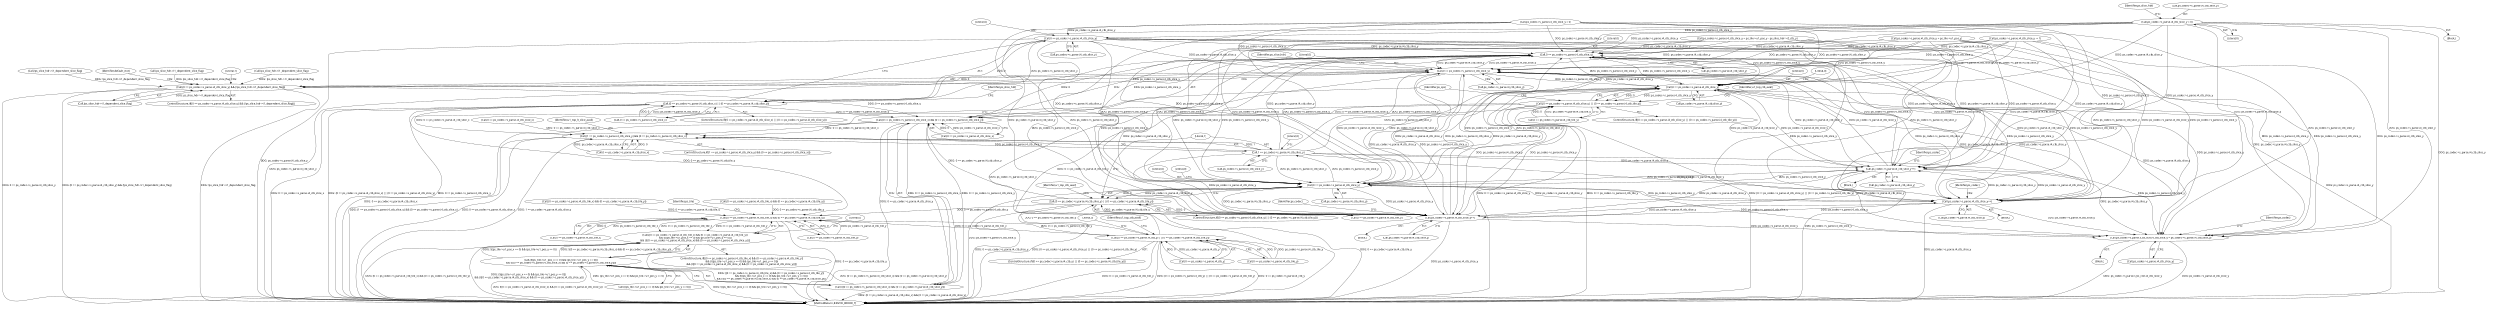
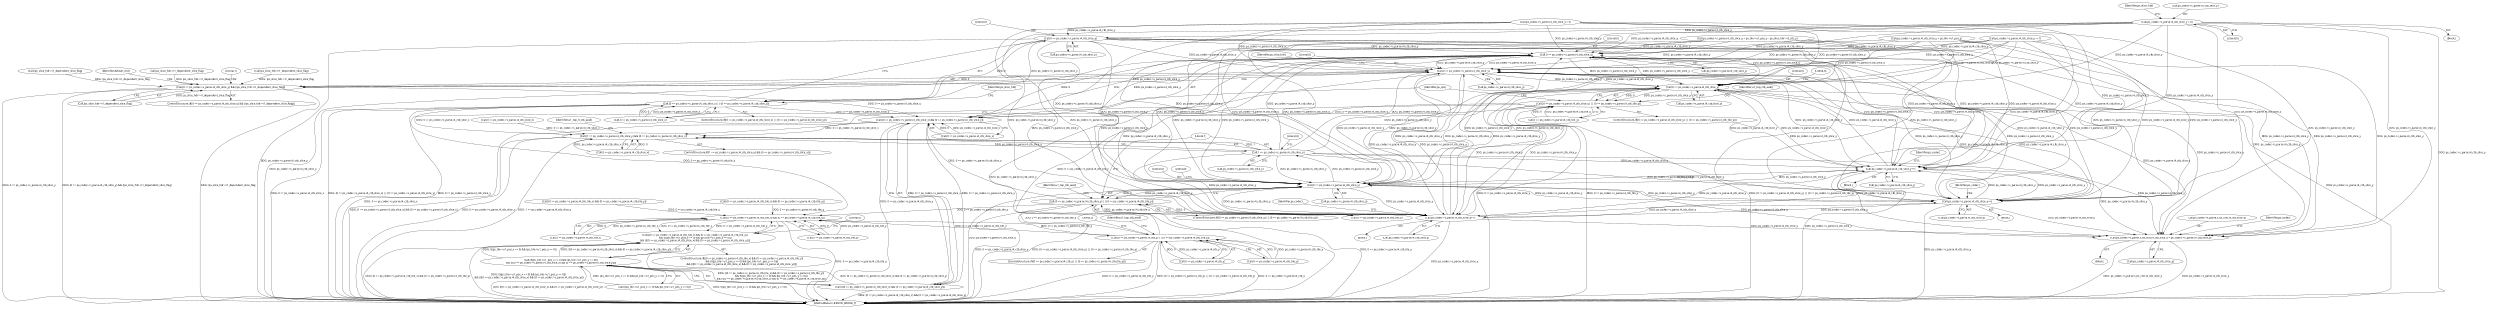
node "(Identifier,u1_top_lt_slice_avail)": label "(Identifier,u1_top_lt_slice_avail)" -> "(Identifier,u1_top_lt_ctb_avail)"
node "(Identifier,ps_tile)": removed
node "(Call,ps_codec->s_parse.s_bs_ctxt.i4_ctb_slice_y)": added
